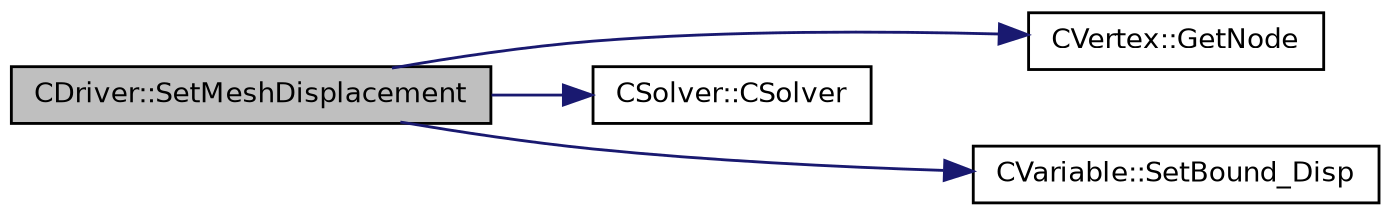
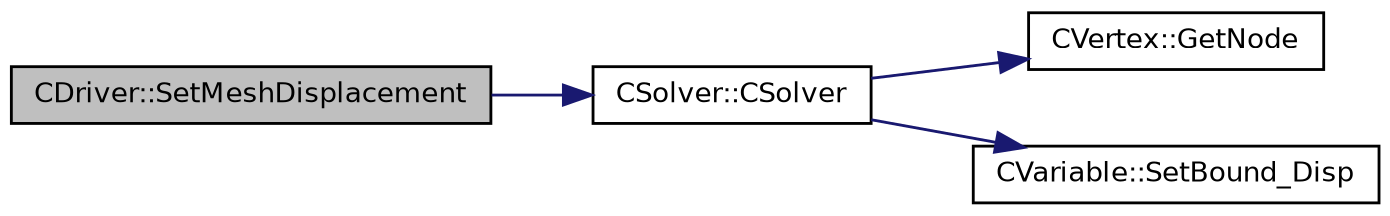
edge "CDriver::SetMeshDisplacement" -> "CVertex::GetNode": now "CSolver::CSolver" -> "CVertex::GetNode"
edge "CDriver::SetMeshDisplacement" -> "CVariable::SetBound_Disp": now "CSolver::CSolver" -> "CVariable::SetBound_Disp"
